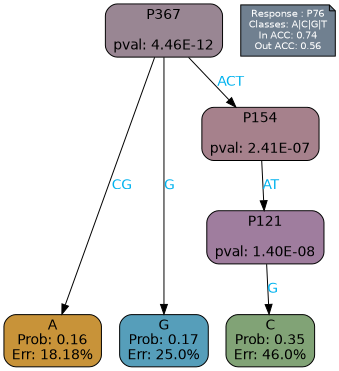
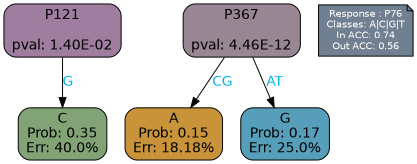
node "P154 pval: 2.41E-07": removed
edge "P367 pval: 4.46E-12" -> "G Prob: 0.17 Err: 25.0%": label "G" -> "AT"
node "P121 pval: 1.40E-08": label "P121 pval: 1.40E-08" -> "P121 pval: 1.40E-02"
node "A Prob: 0.16 Err: 18.18%": label "A Prob: 0.16 Err: 18.18%" -> "A Prob: 0.15 Err: 18.18%"
node "C Prob: 0.35 Err: 46.0%": label "C Prob: 0.35 Err: 46.0%" -> "C Prob: 0.35 Err: 40.0%"
